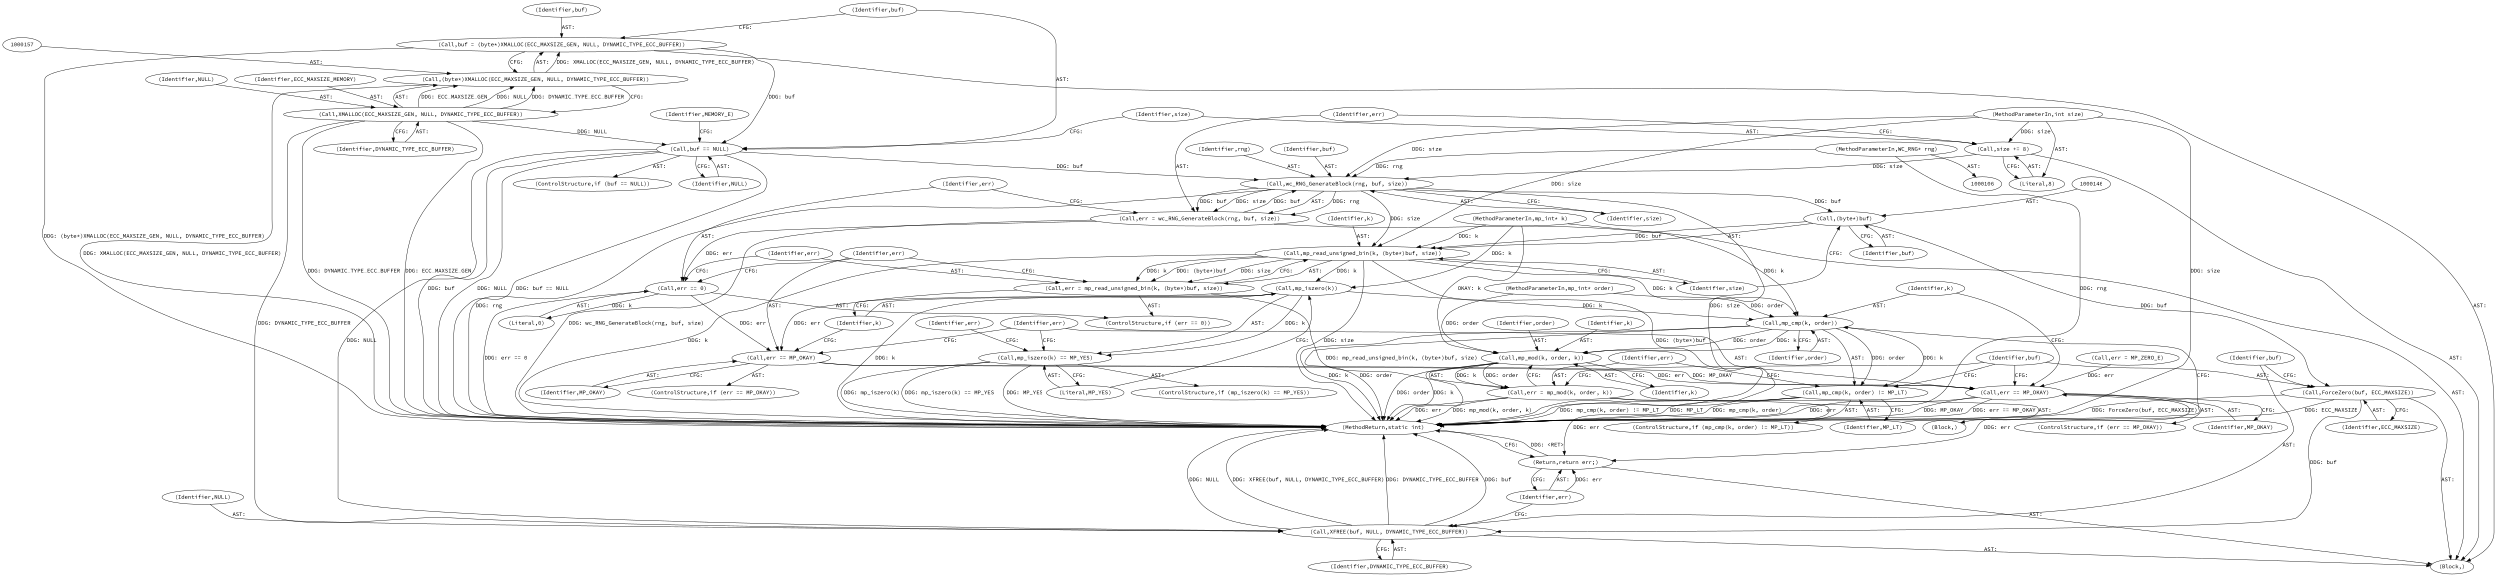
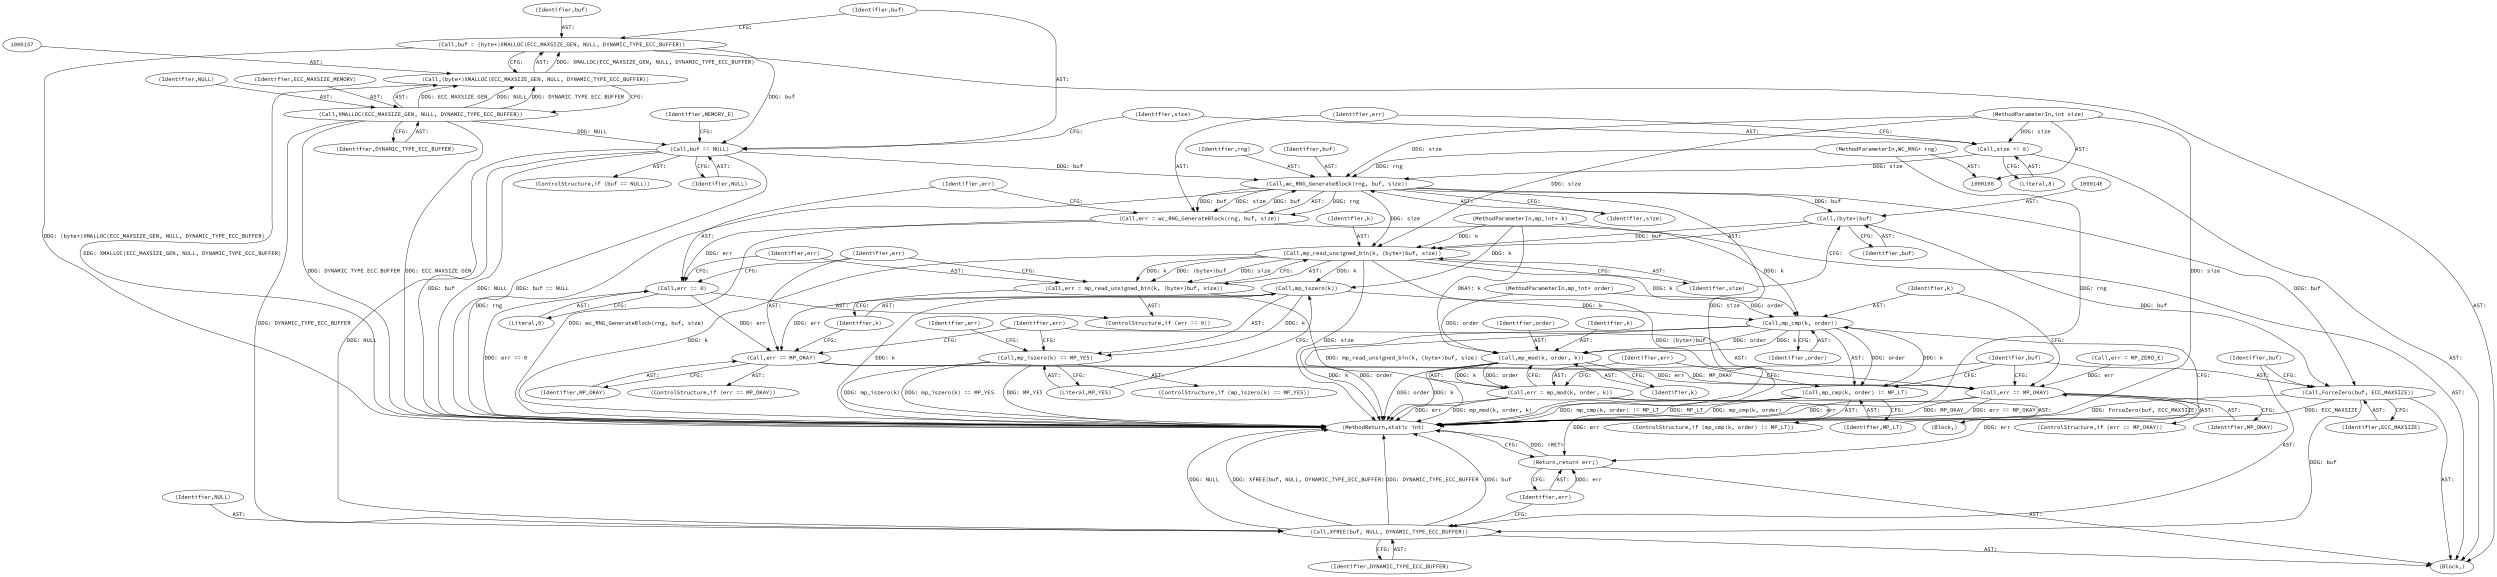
edge "(MethodParameterIn,int size)" -> "(Literal,8)": now "(MethodParameterIn,int size)" -> "1000106"
edge "(Call,wc_RNG_GenerateBlock(rng, buf, size))" -> "(Call,ForceZero(buf, ECC_MAXSIZE))": added, label "DDG: buf"
edge "(Call,err == 0)" -> "(Literal,0)": label "DDG: k" -> "CFG: "
